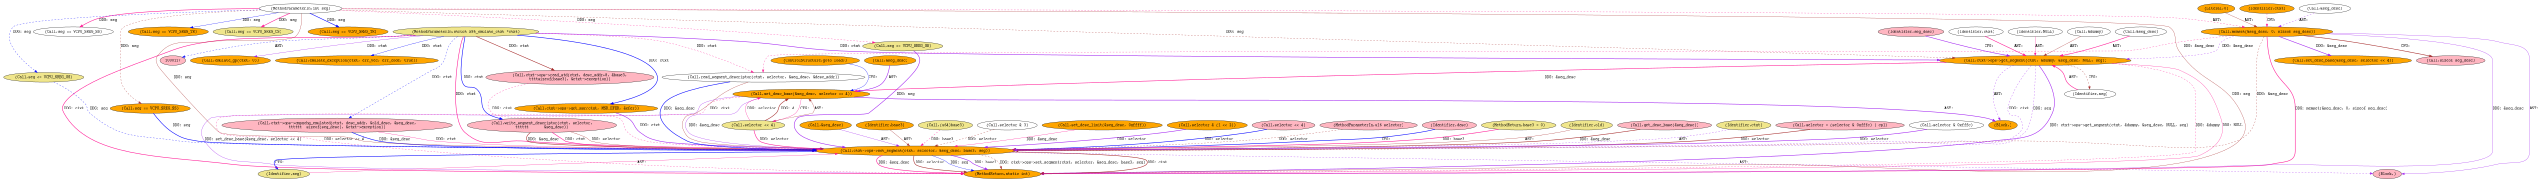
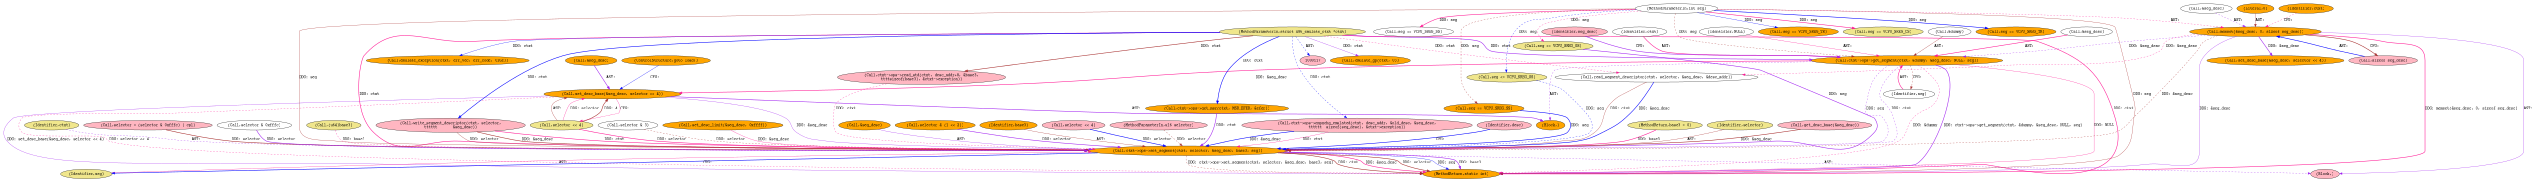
edge "(Call,sizeof seg_desc)" -> "(Call,memset(&seg_desc, 0, sizeof seg_desc))": added, label "AST:"
node "(Identifier,old)": label "(Identifier,old)" -> "(Identifier,selector)"
